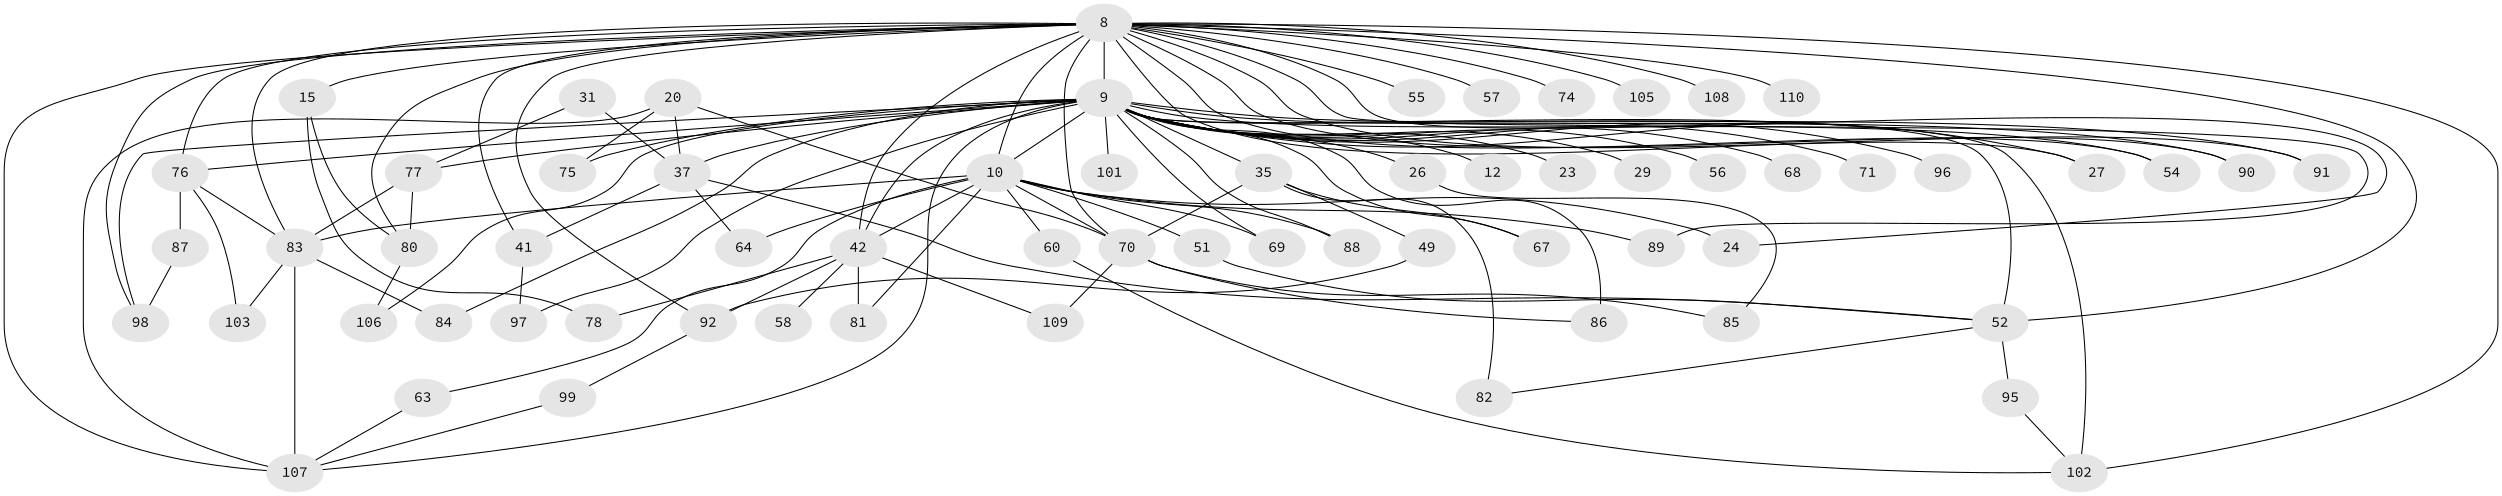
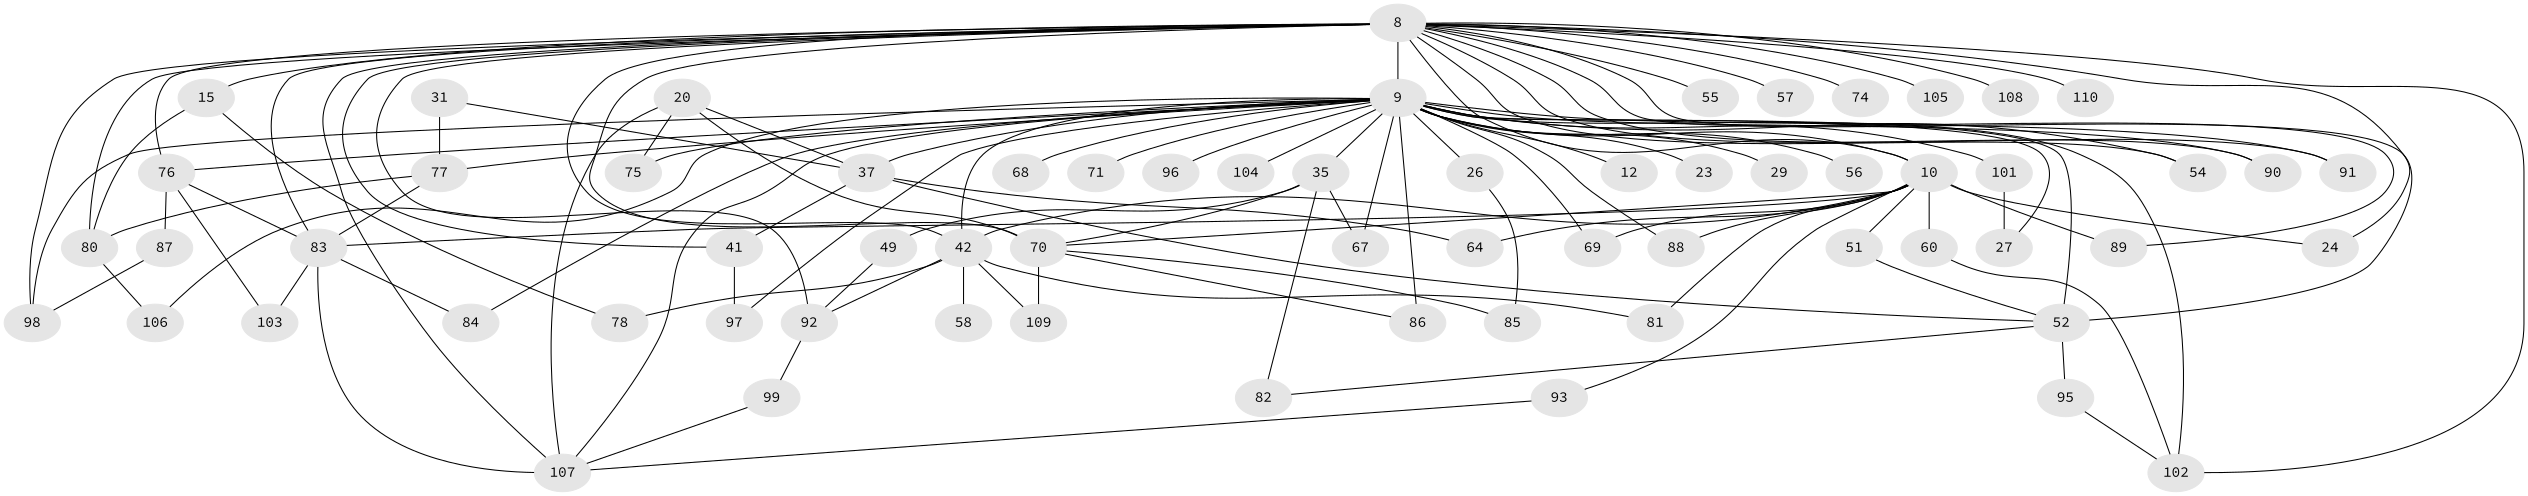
edge "8" -- "27": now "101" -- "27"
node "104": added
node "63": label "63" -> "93"
